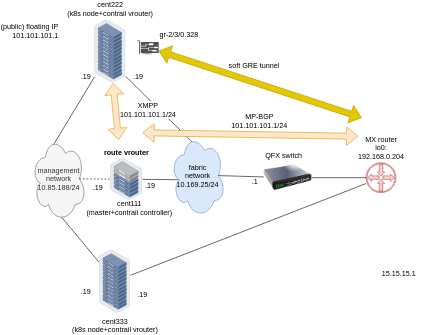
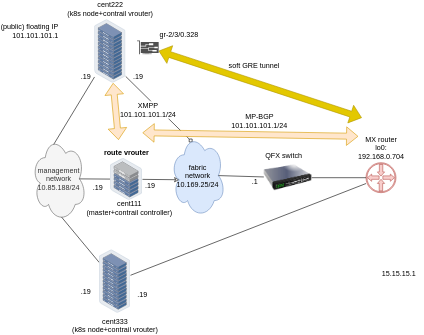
edge "cent222 (k8s node+contrail vrouter)" -- "fabric network 10.169.25/24": arrowhead none -> diamond
node "MX router lo0: 192.168.0.204": label "MX router lo0: 192.168.0.204" -> "MX router lo0: 192.168.0.704"
edge "management network 10.85.188/24" -- "route vrouter": style dashed -> solid
edge "fabric network 10.169.25/24" -- "route vrouter": arrowhead none -> classic
